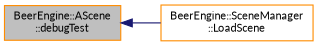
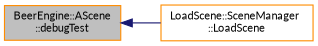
node "BeerEngine::SceneManager ::LoadScene": label "BeerEngine::SceneManager ::LoadScene" -> "LoadScene::SceneManager ::LoadScene"
